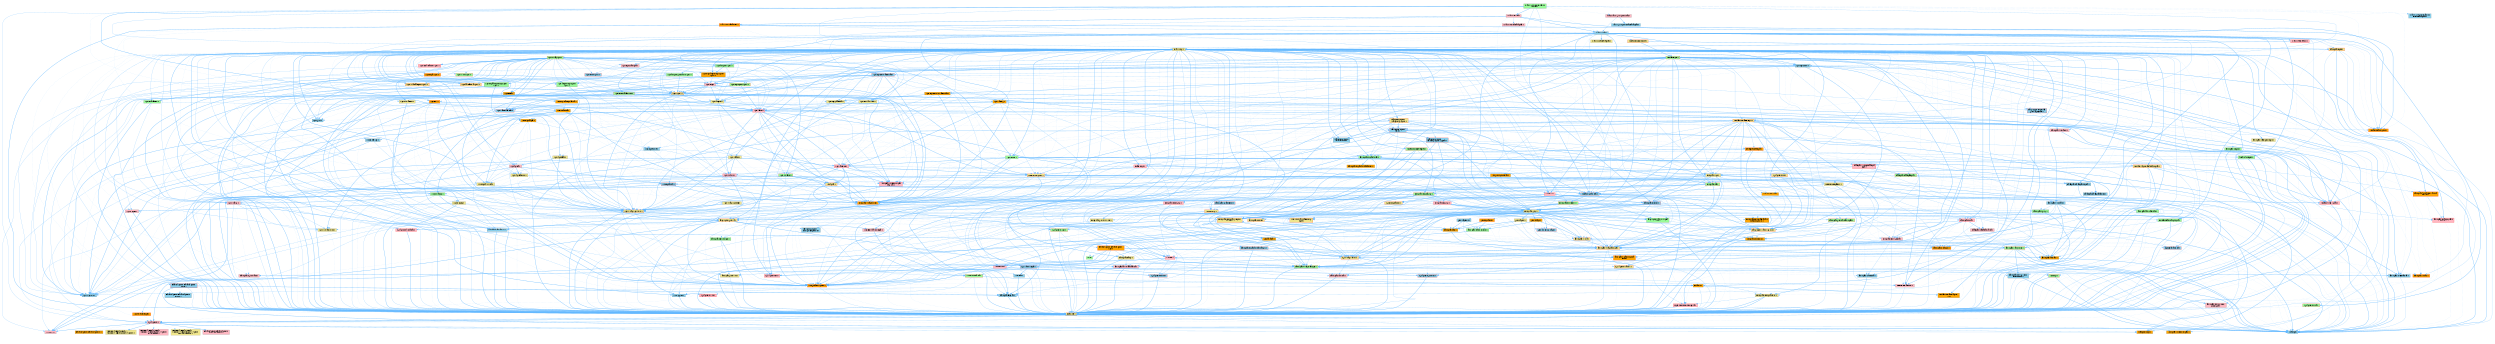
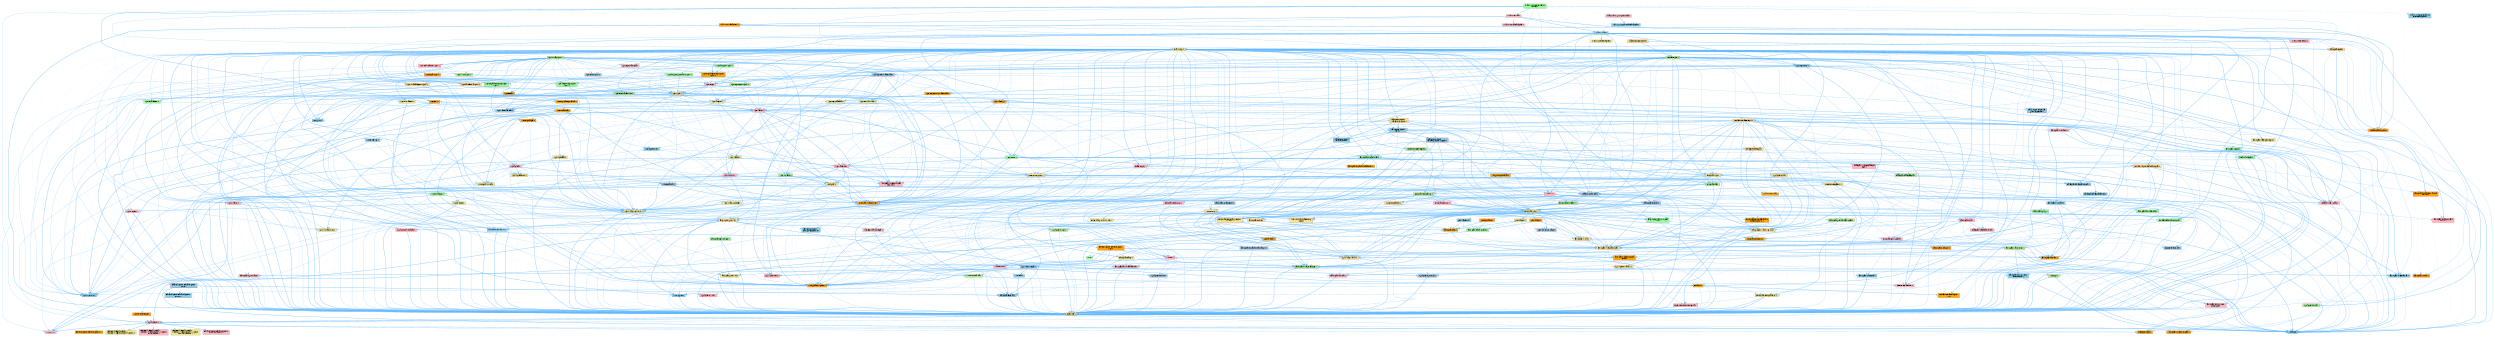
node "Delegates/Delegate.h": fillcolor orange -> khaki
